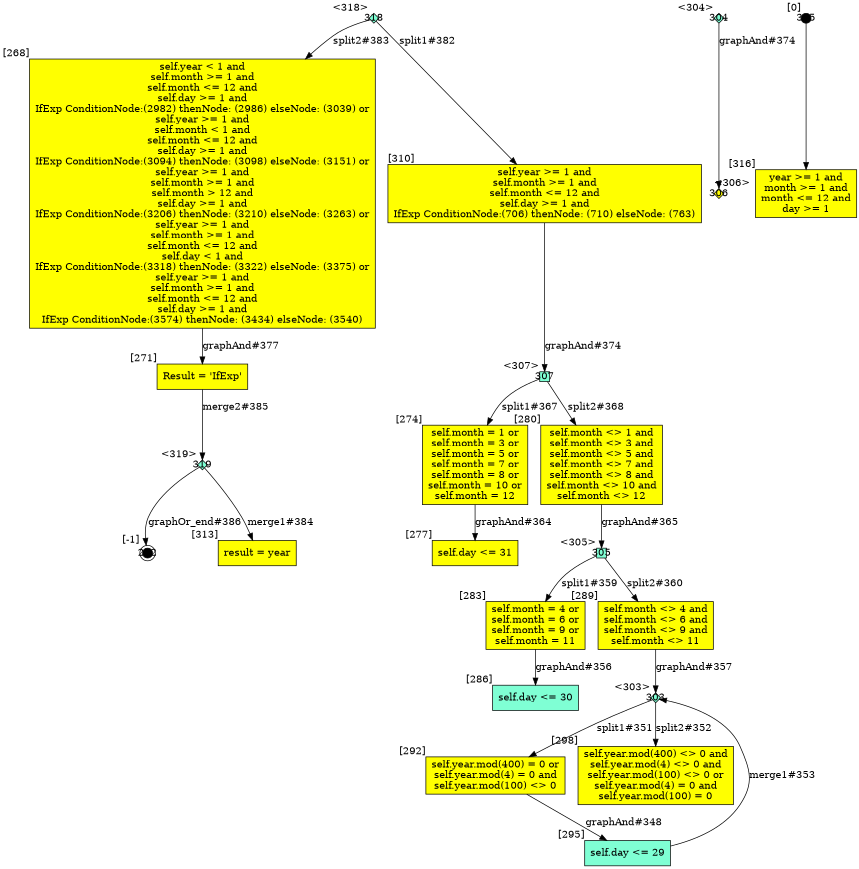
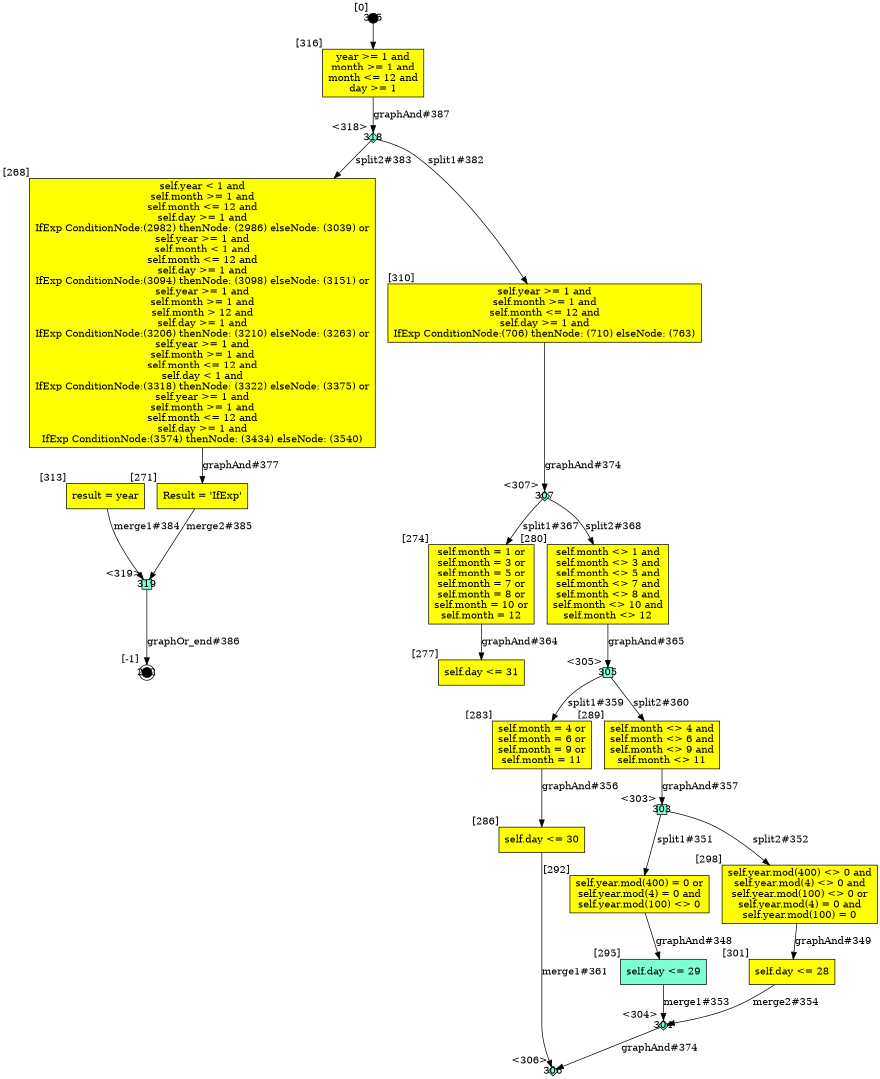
edge "year >= 1 and month >= 1 and month <= 12 and day >= 1 [316]" -> "318 <318>": added, label "graphAnd#387"
node "306 <306>": fillcolor yellow -> aquamarine
node "307 <307>": shape box -> diamond
node "319 <319>": shape diamond -> box
edge "319 <319>" -> "result = year [313]": reversed
node "self.day <= 30 [286]": fillcolor aquamarine -> yellow
node "303 <303>": shape diamond -> box
edge "self.day <= 29 [295]" -> "303 <303>": now "self.day <= 29 [295]" -> "304 <304>"
edge "self.day <= 30 [286]" -> "306 <306>": added, label "merge1#361"
node "self.day <= 28 [301]": added
